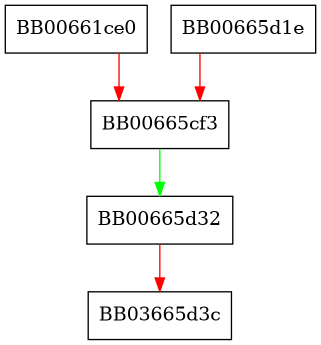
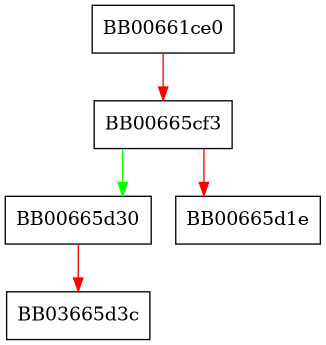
edge "BB00665d1e" -> "BB00665cf3": reversed
node "BB00665d32": label "BB00665d32" -> "BB00665d30"
